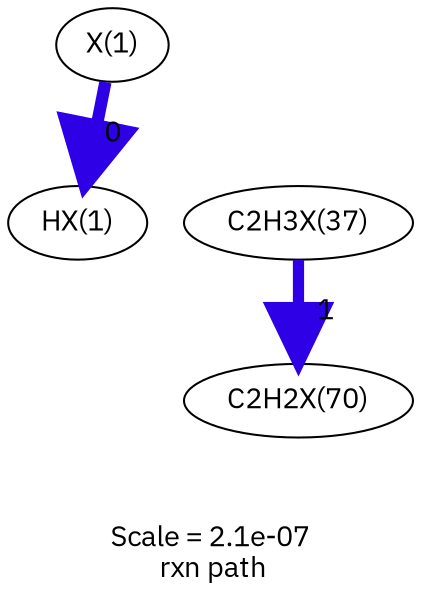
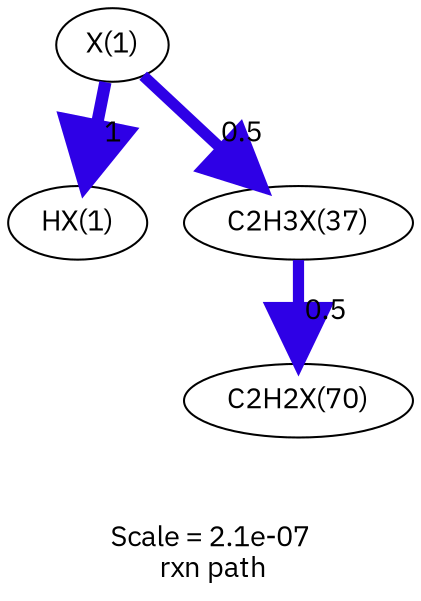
edge "X(1)" -> "C2H3X(37)": added, label "0.5"
edge "X(1)" -> "HX(1)": label " 0" -> " 1"
edge "C2H3X(37)" -> "C2H2X(70)": label " 1" -> " 0.5"
